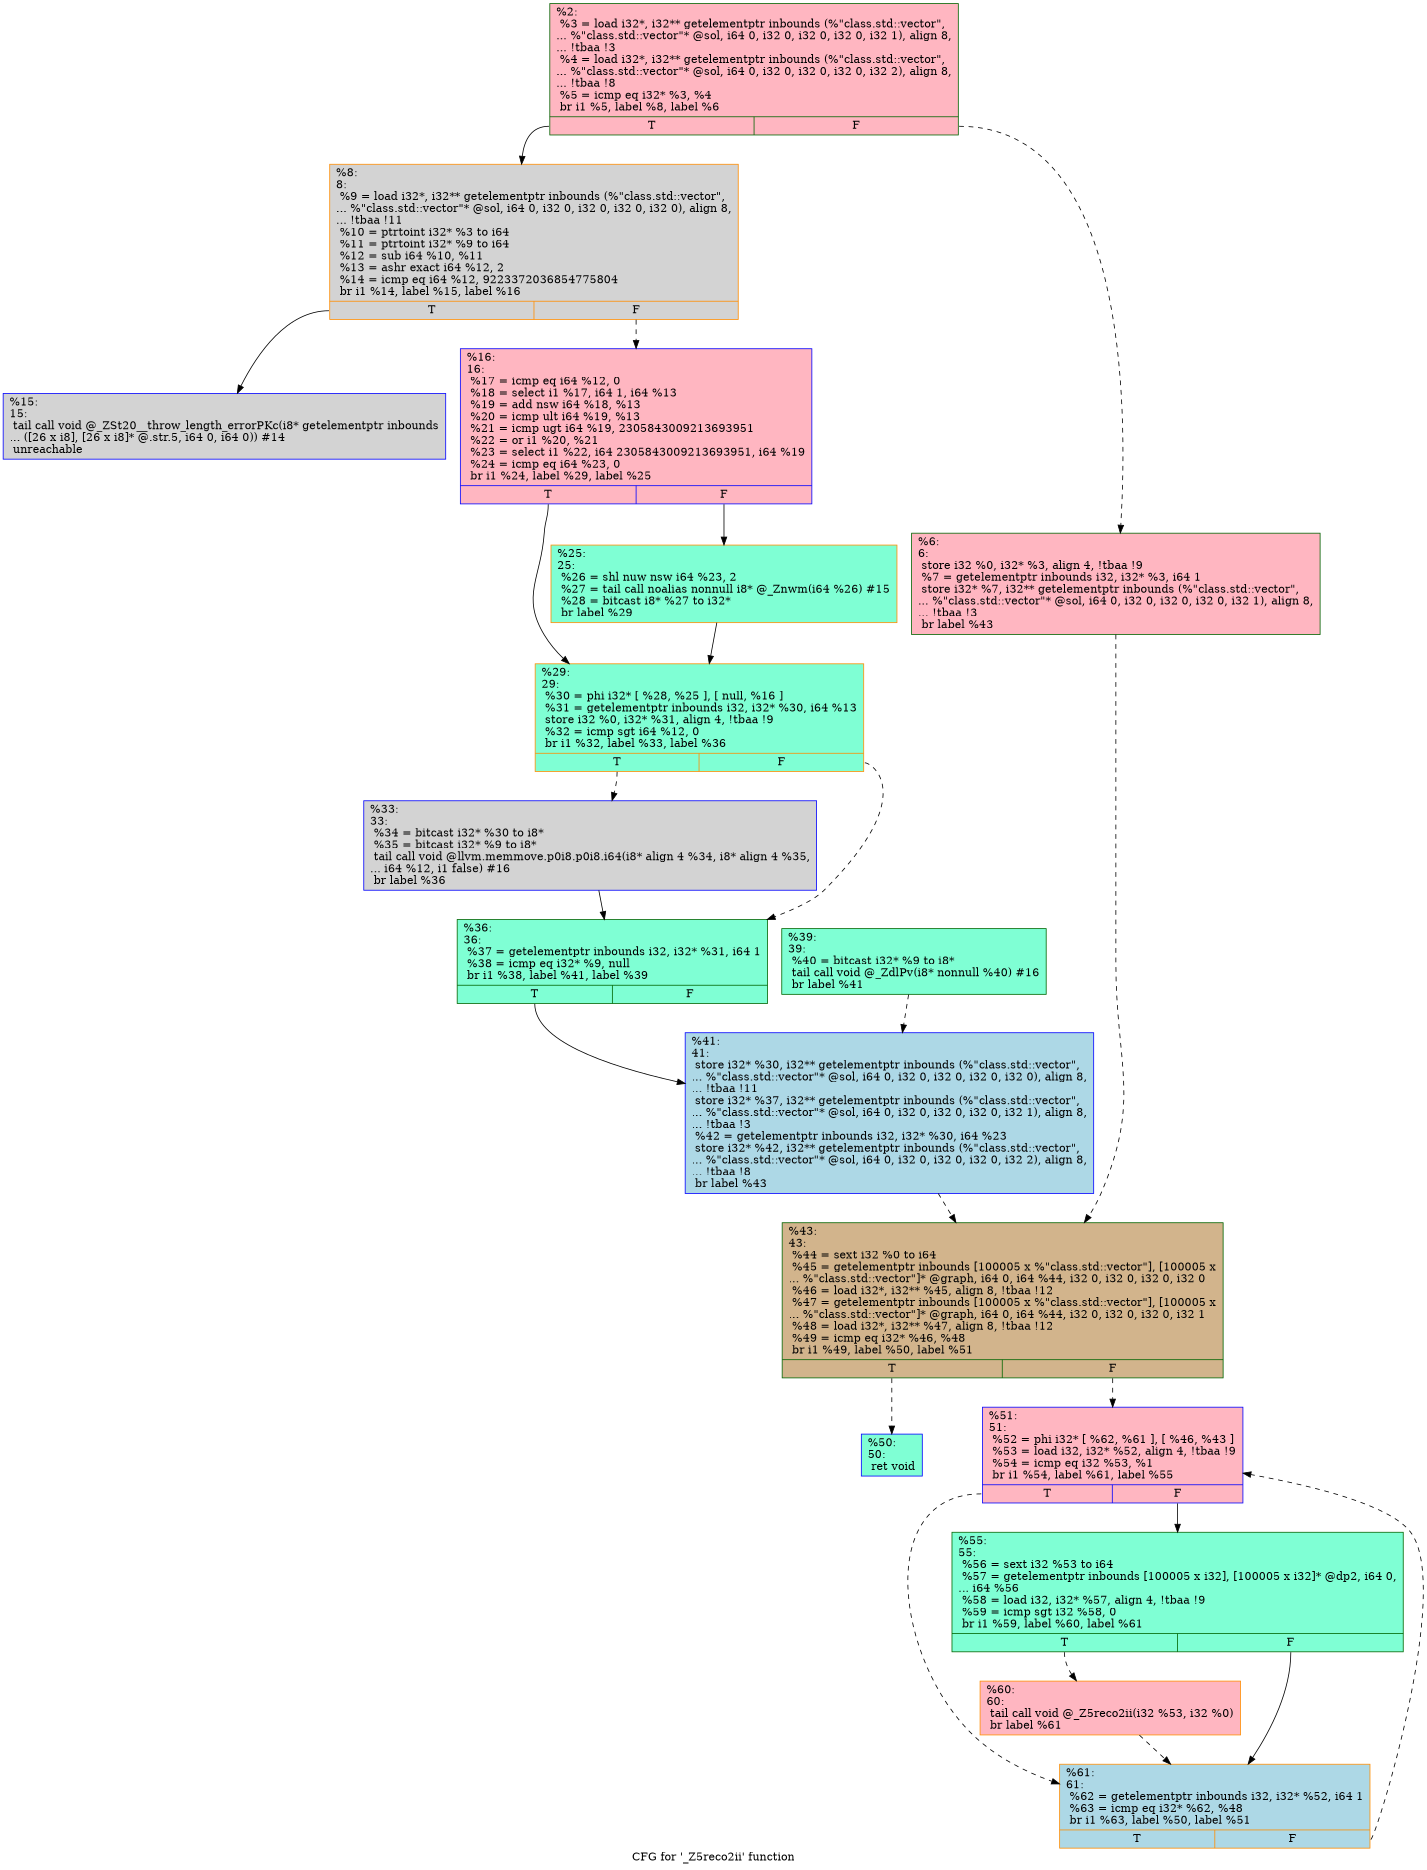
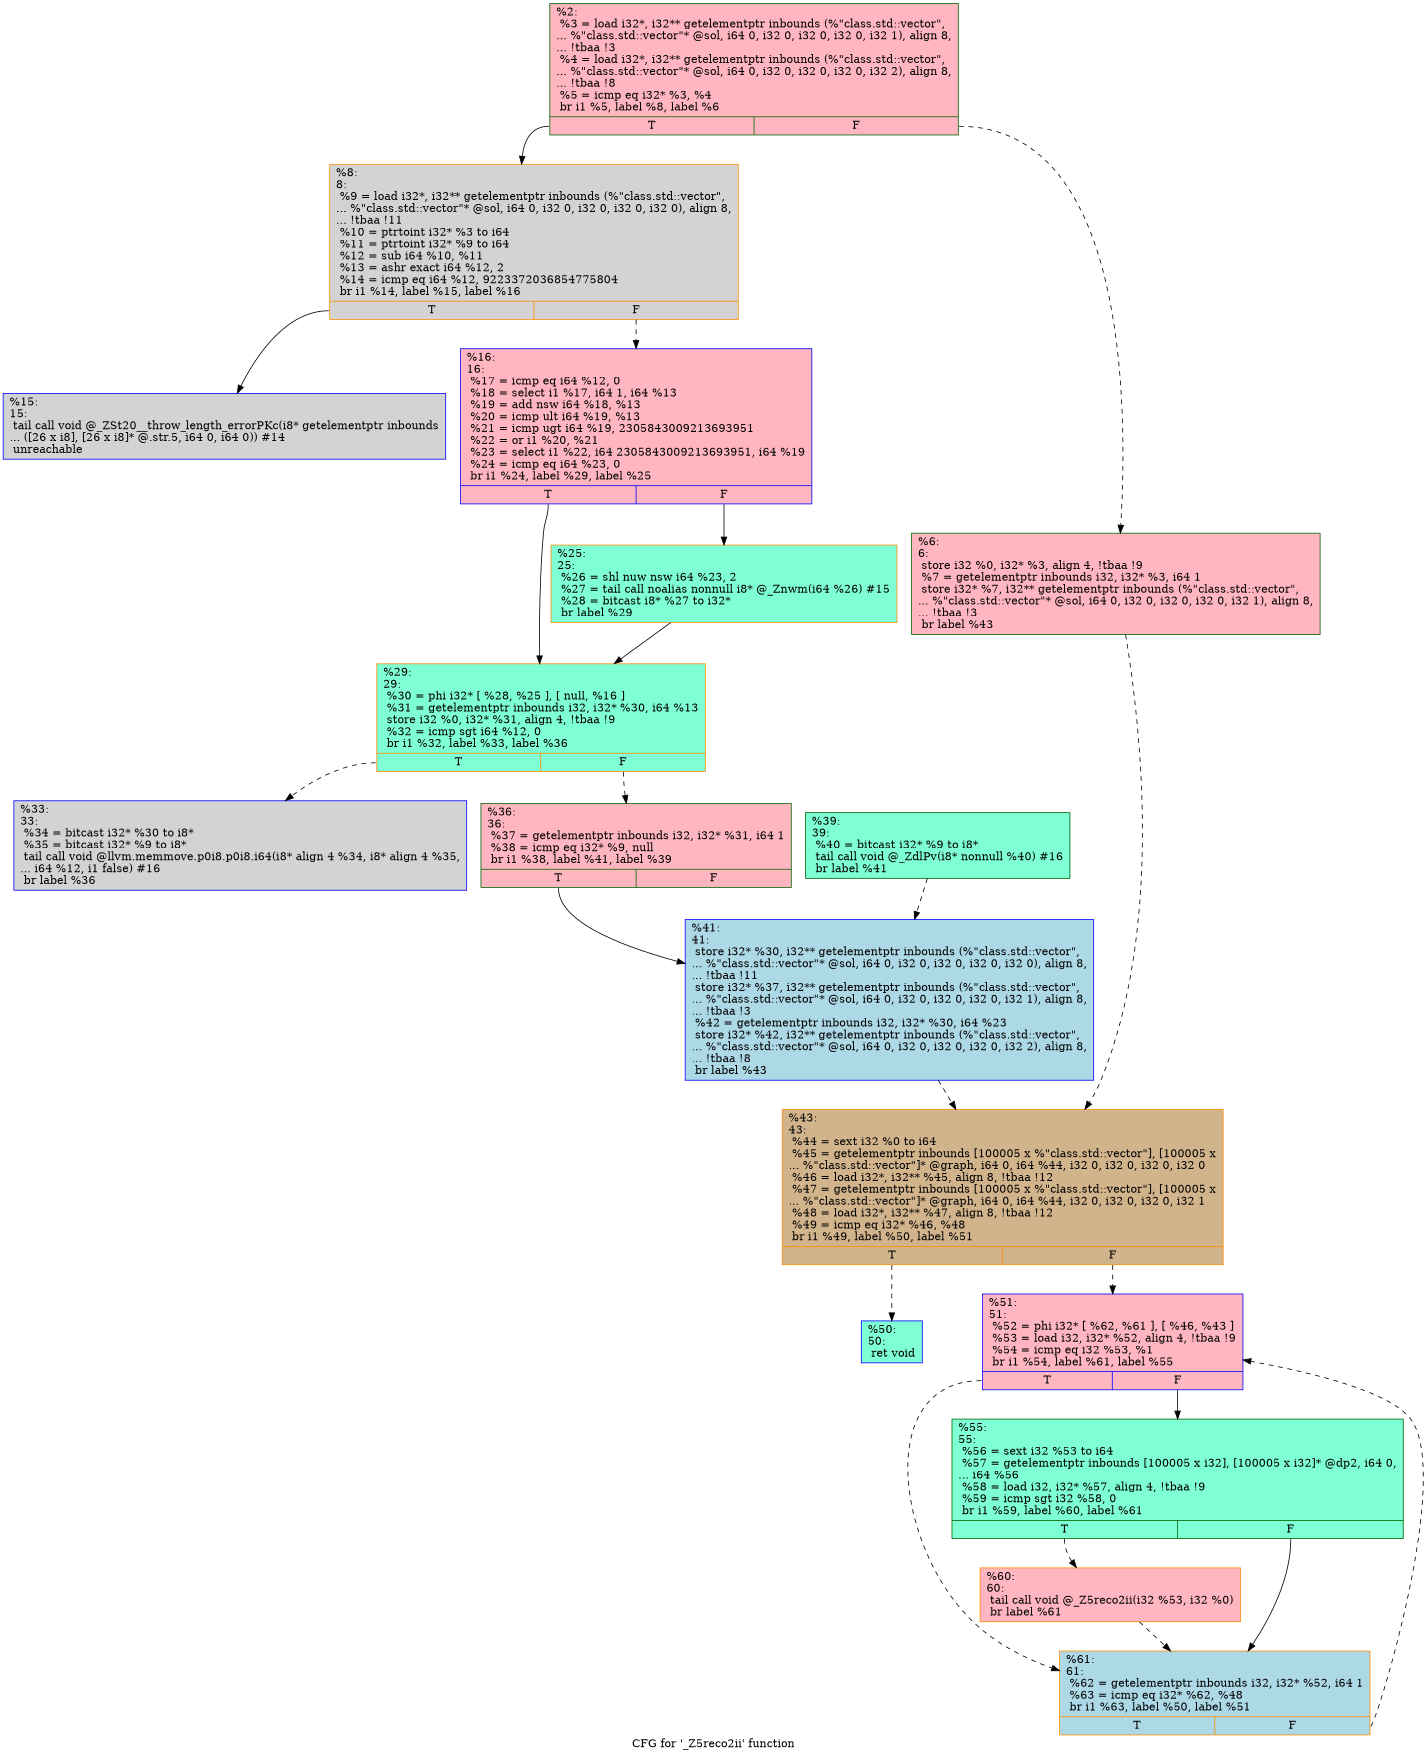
edge "%33:" -> "%36:": removed
node "%36:": fillcolor aquamarine -> lightpink
node "%43:": color darkgreen -> darkorange
